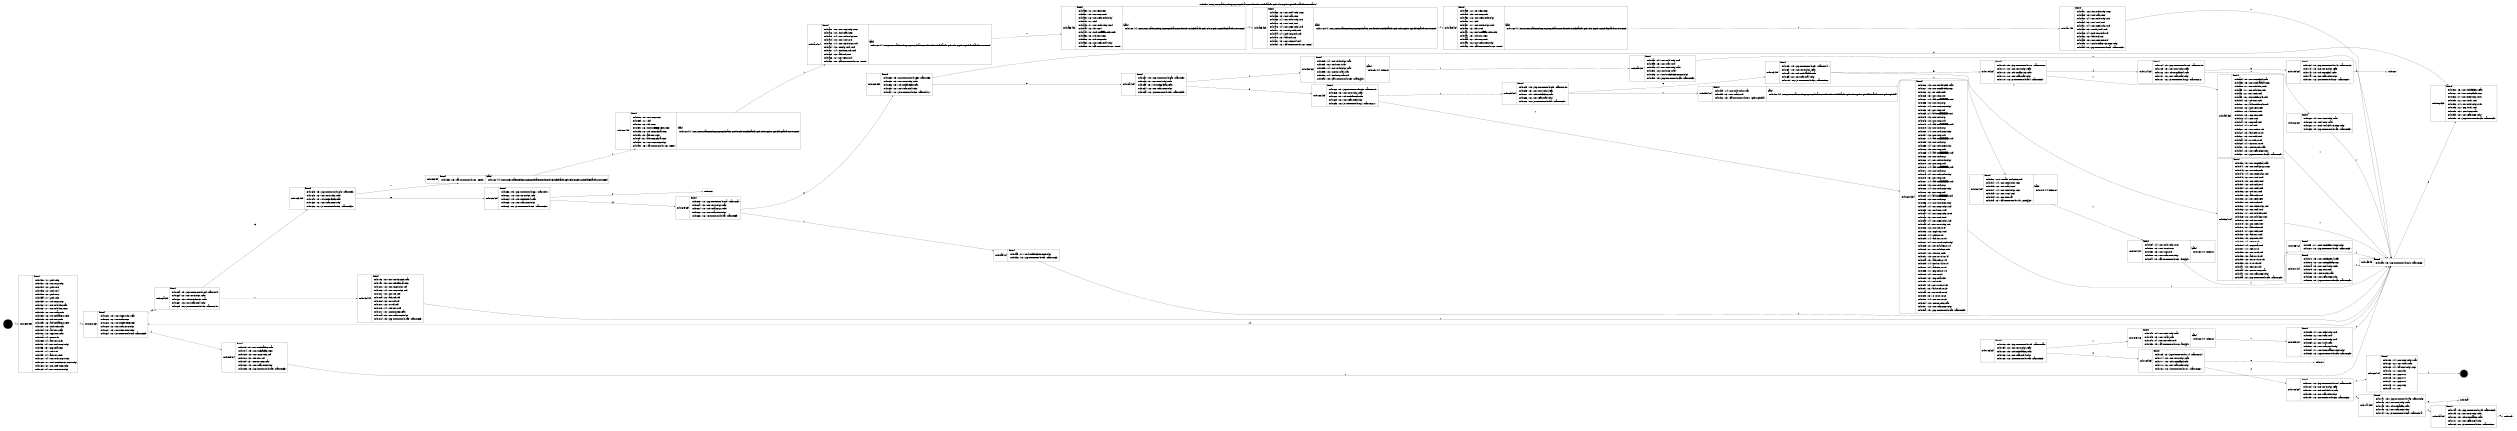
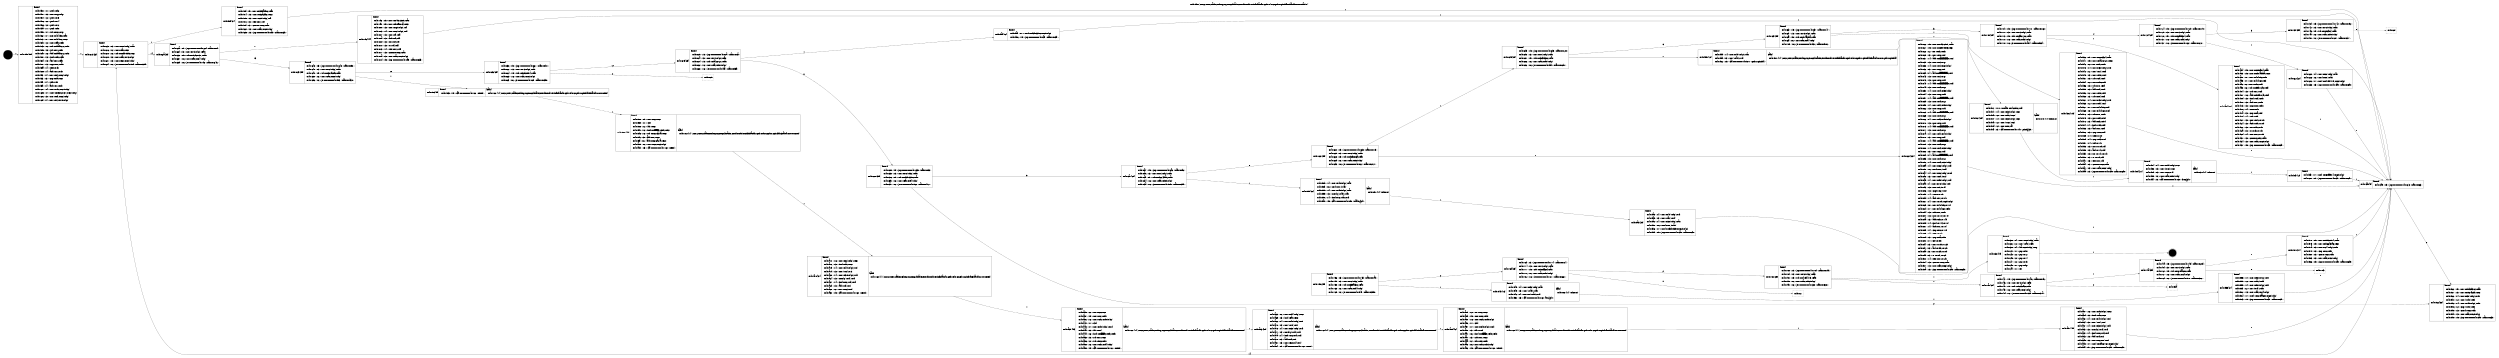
edge "0x4017ba [25]" -> "0x401970 [27]": added, label "1"
